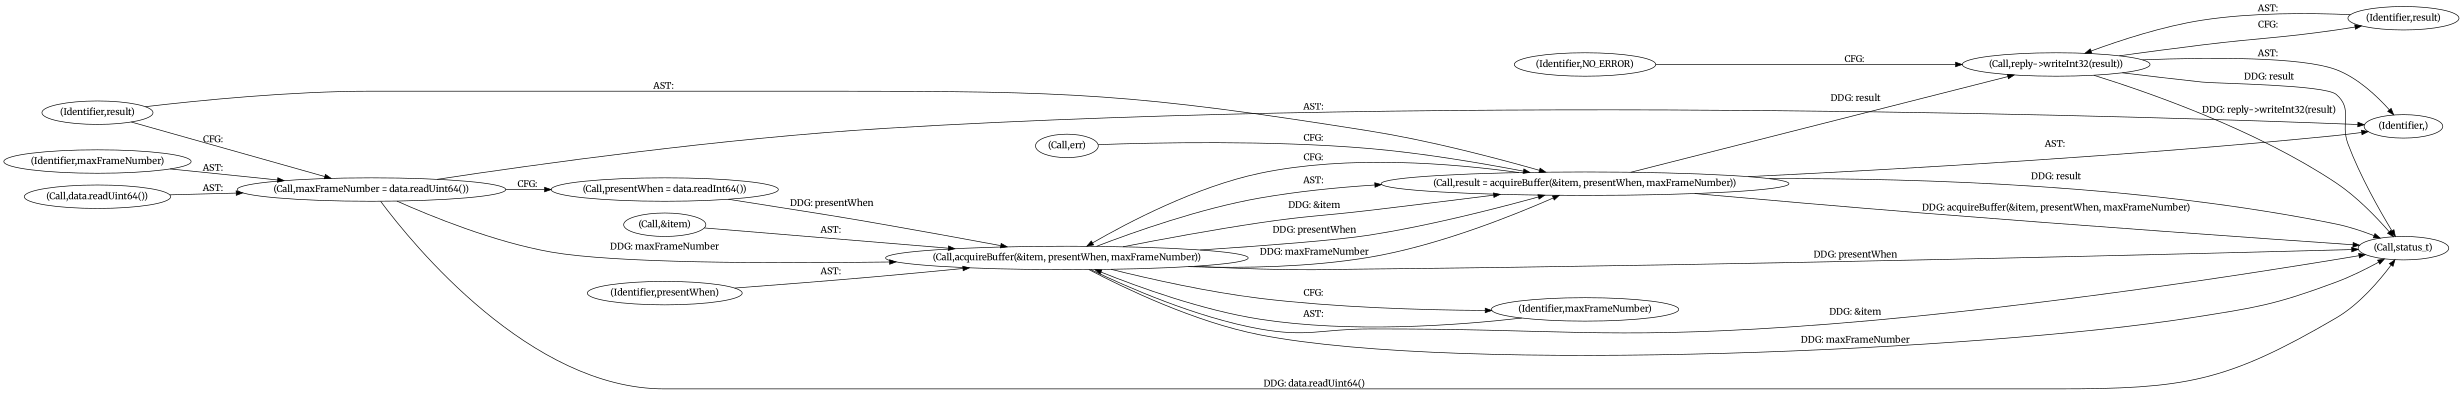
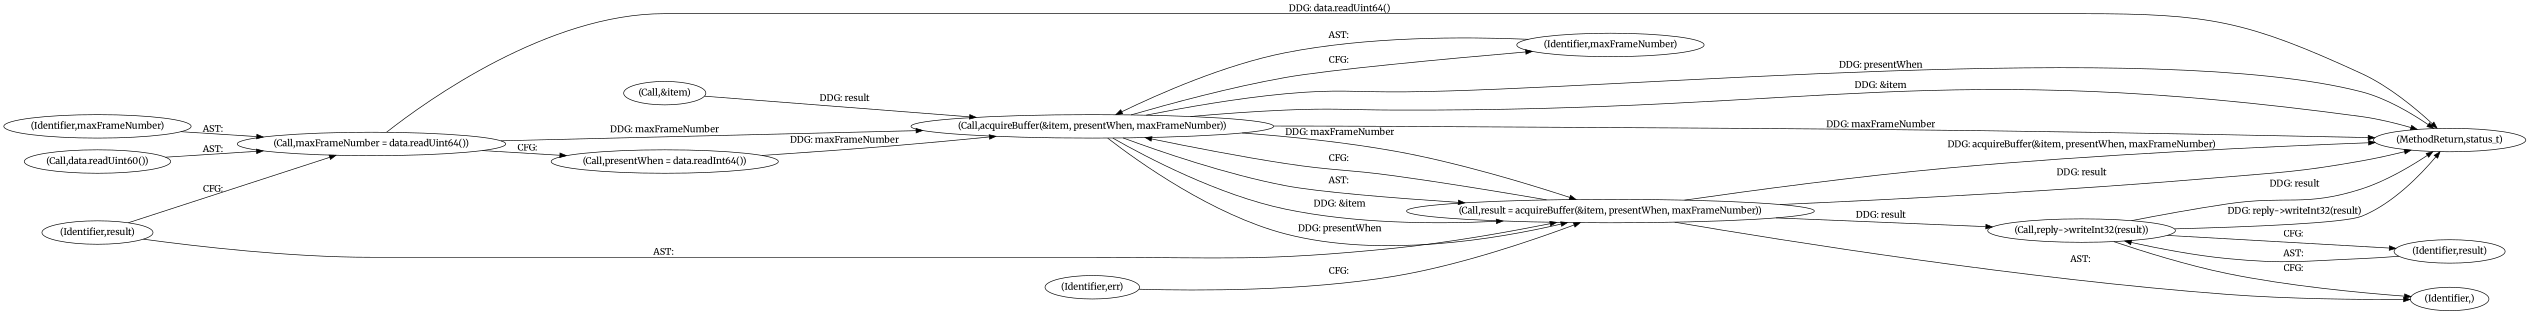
edge "(Call,reply->writeInt32(result))" -> "(Identifier,)": label "AST: " -> "CFG: "
node "(Identifier,NO_ERROR)": removed
edge "(Call,maxFrameNumber = data.readUint64())" -> "(Identifier,)": removed, label "AST:"
node "(Call,err)": label "(Call,err)" -> "(Identifier,err)"
node "(Call,data.readUint64())": label "(Call,data.readUint64())" -> "(Call,data.readUint60())"
edge "(Call,presentWhen = data.readInt64())" -> "(Call,acquireBuffer(&item, presentWhen, maxFrameNumber))": label "DDG: presentWhen" -> "DDG: maxFrameNumber"
edge "(Call,&item)" -> "(Call,acquireBuffer(&item, presentWhen, maxFrameNumber))": label "AST: " -> "DDG: result"
node "(Call,status_t)": label "(Call,status_t)" -> "(MethodReturn,status_t)"
node "(Identifier,presentWhen)": removed
